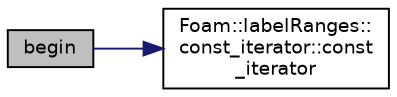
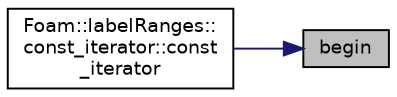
edge "begin" -> "Foam::labelRanges:: const_iterator::const _iterator": reversed
